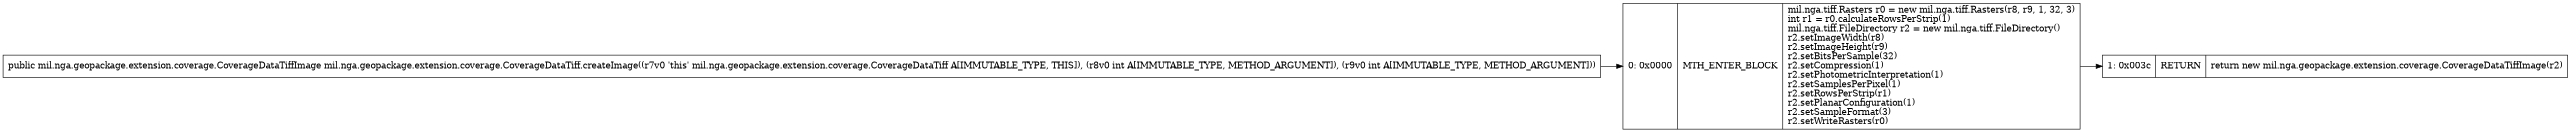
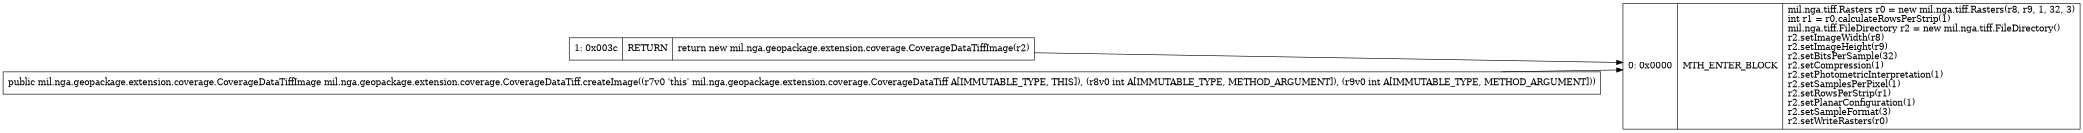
edge "0: 0x0000" -> "1: 0x003c": reversed
